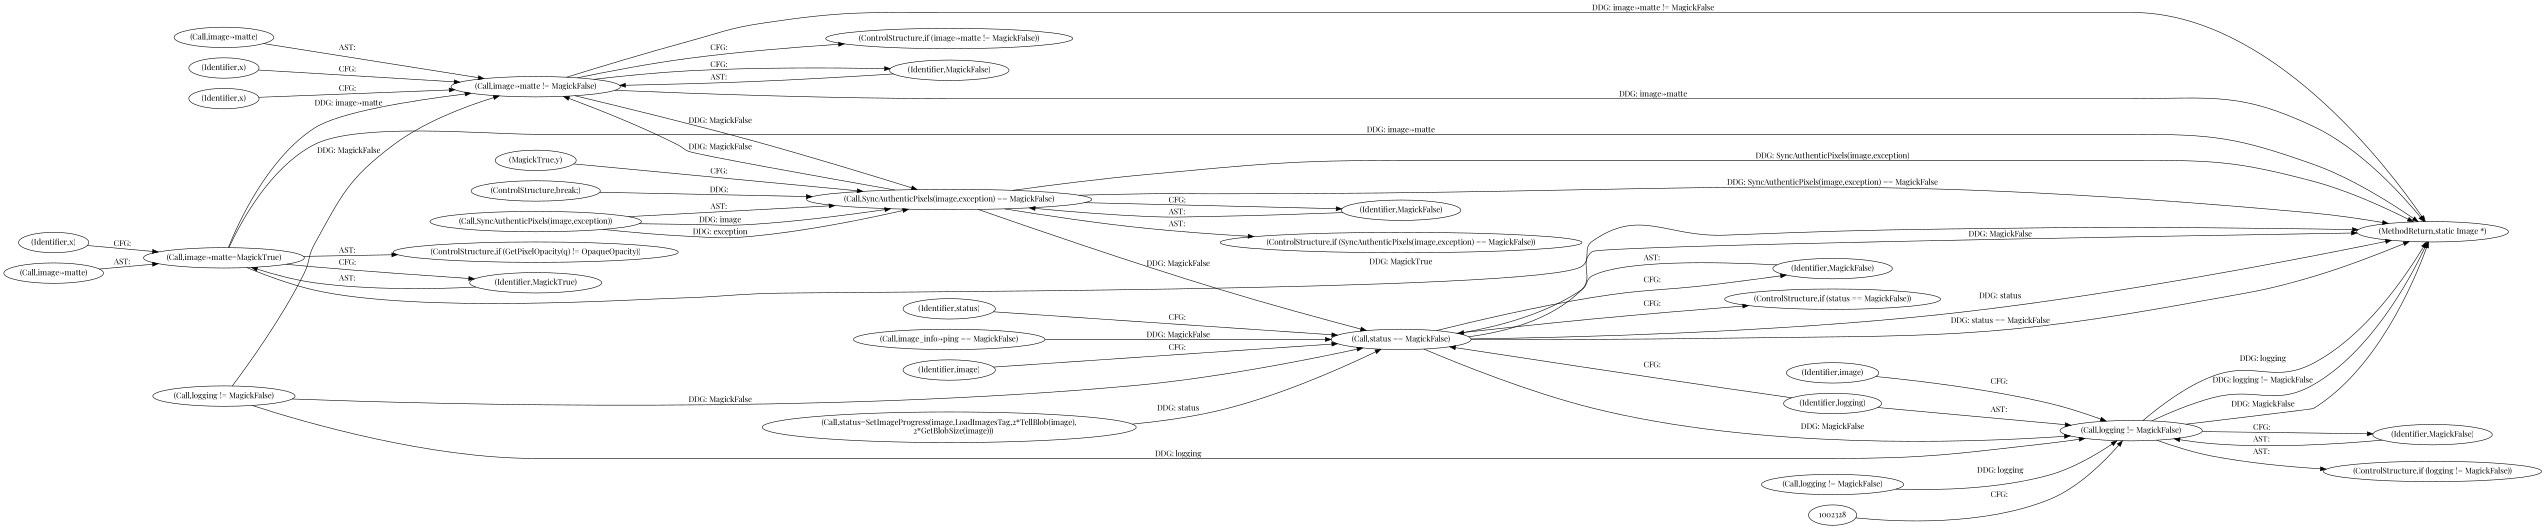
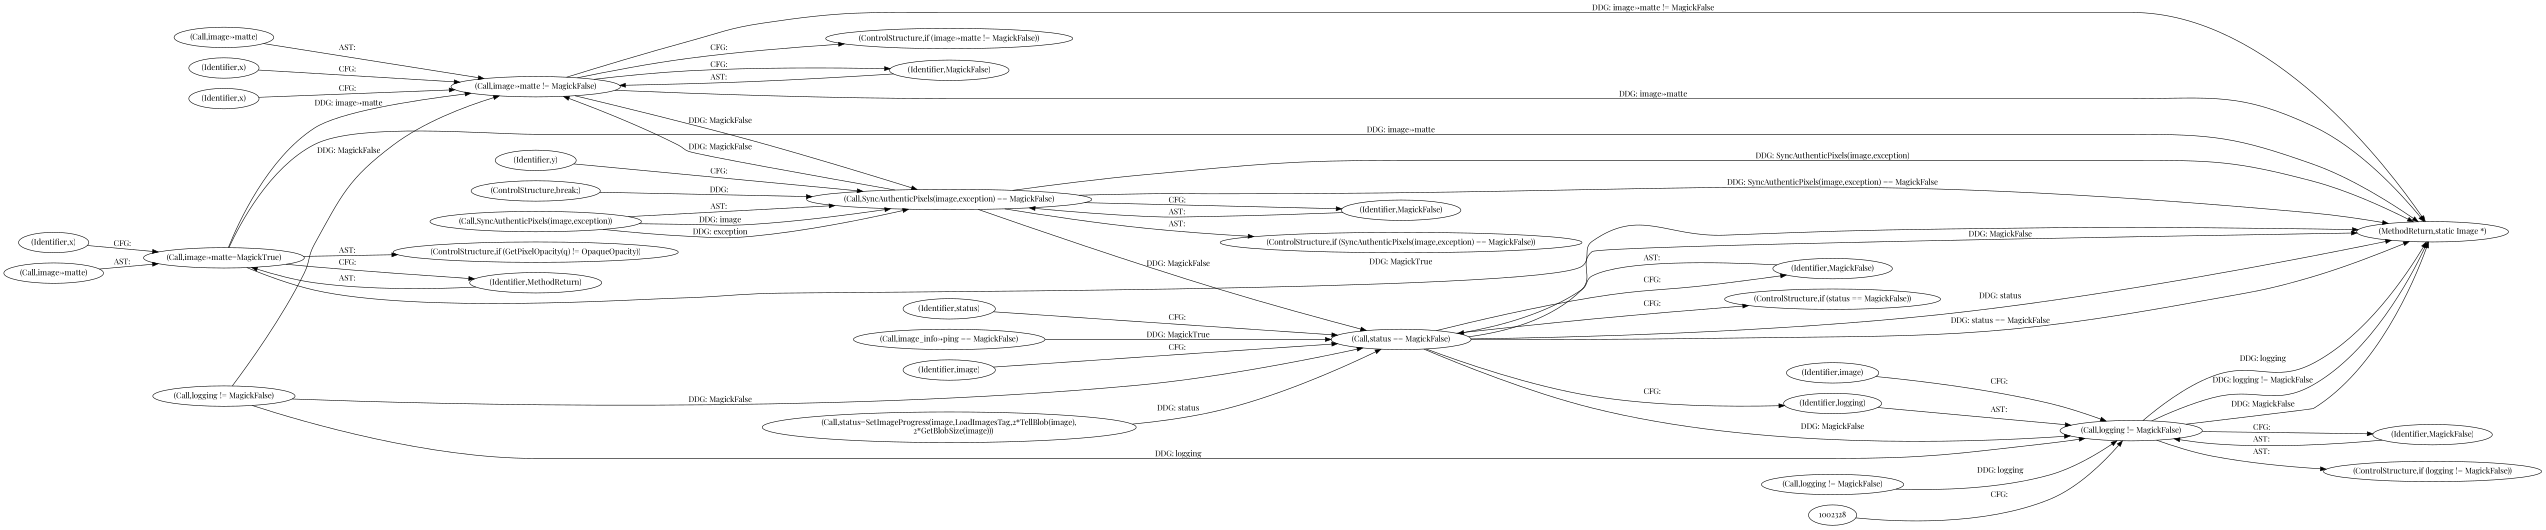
node "(MagickTrue,y)": label "(MagickTrue,y)" -> "(Identifier,y)"
node "(Identifier,MagickTrue)": label "(Identifier,MagickTrue)" -> "(Identifier,MethodReturn)"
edge "(Call,image_info->ping == MagickFalse)" -> "(Call,status == MagickFalse)": label "DDG: MagickFalse" -> "DDG: MagickTrue"
edge "(Identifier,logging)" -> "(Call,status == MagickFalse)": reversed
